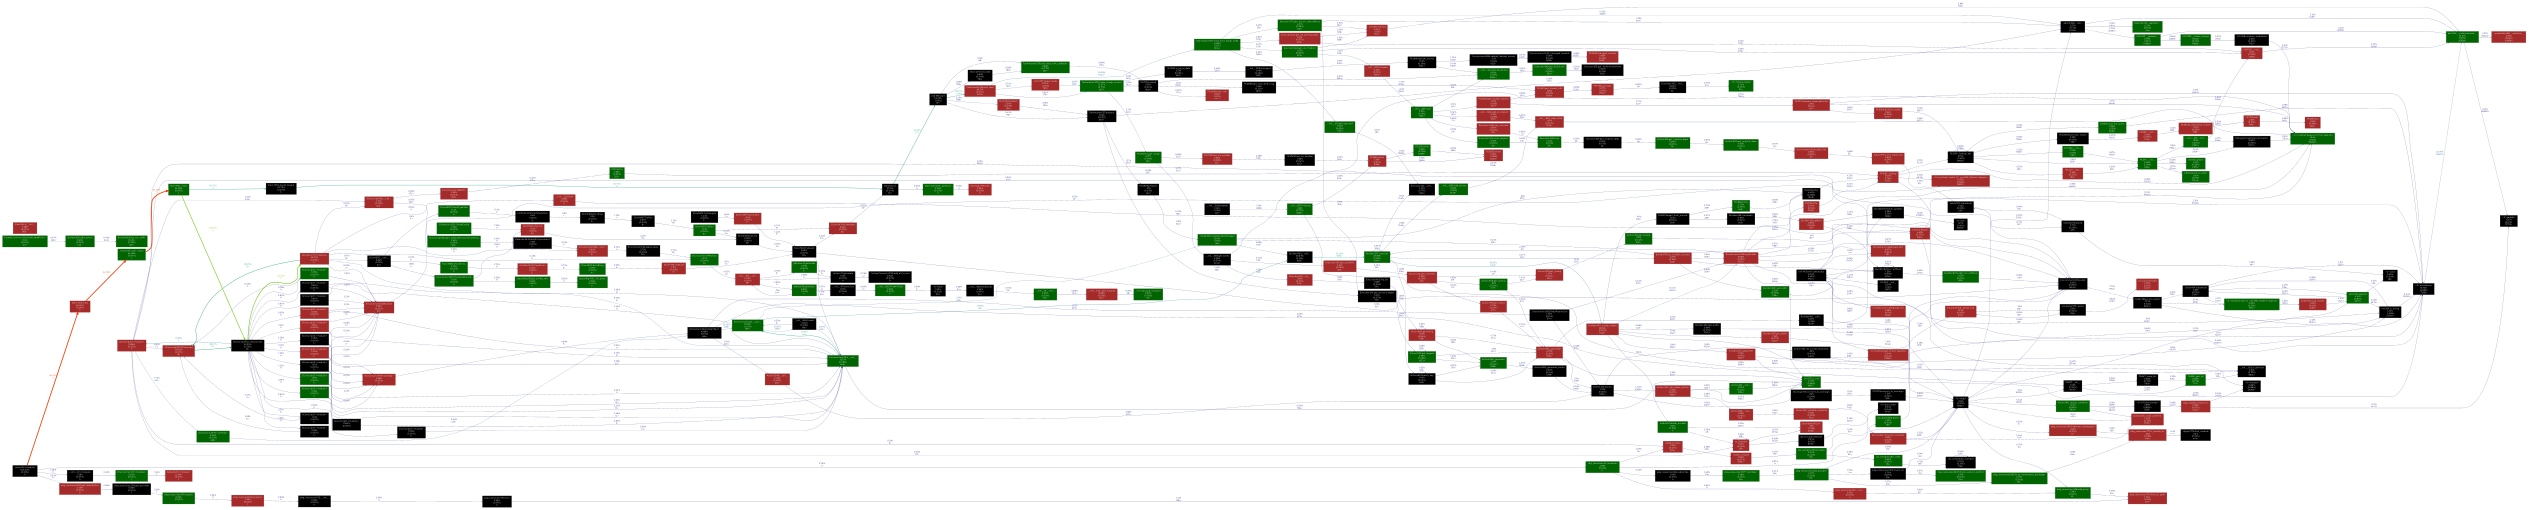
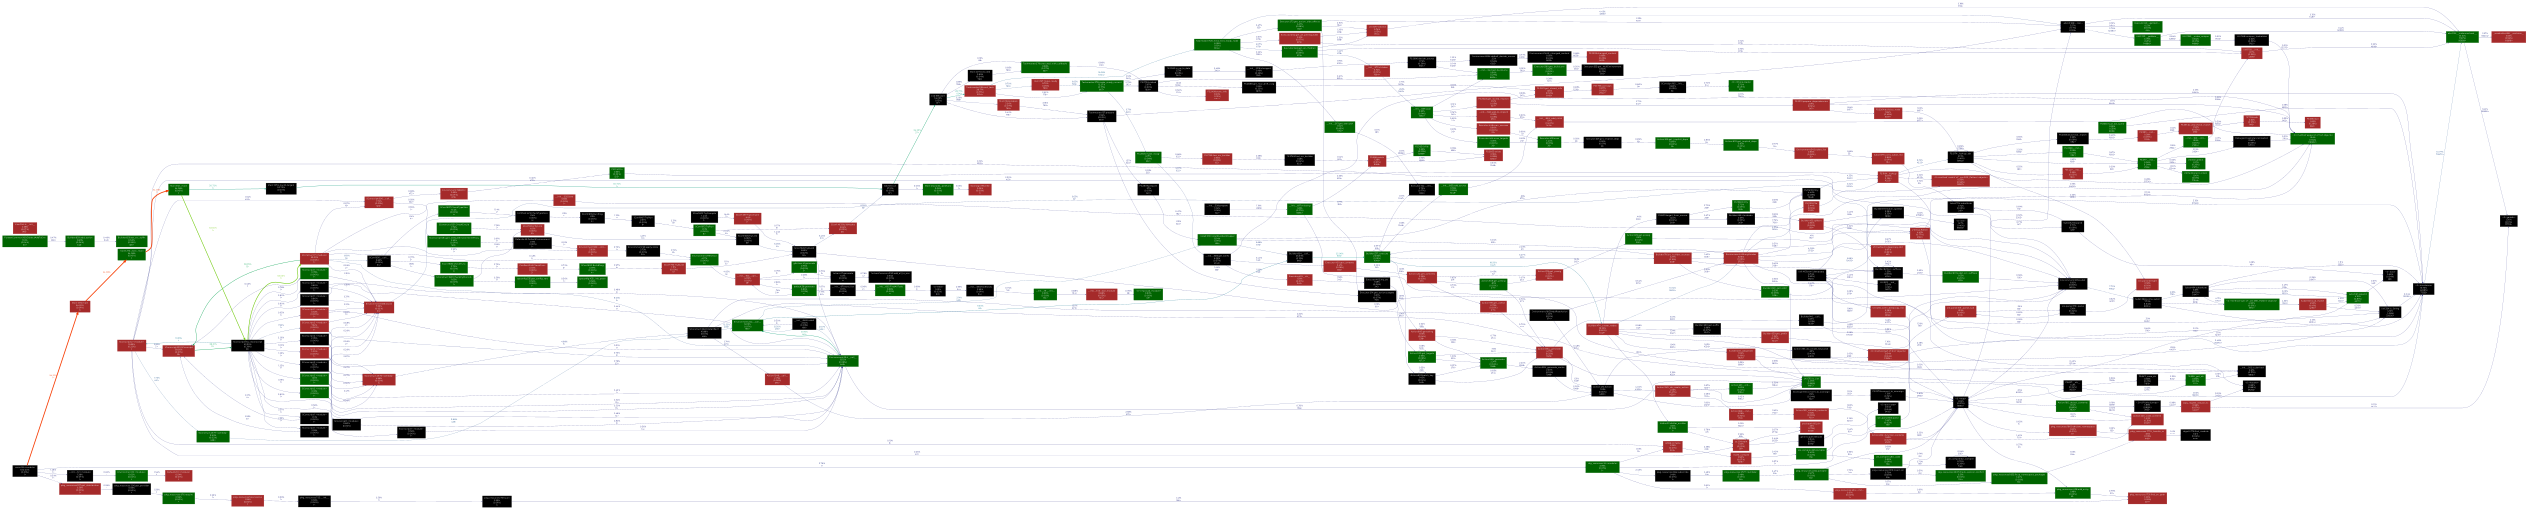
edge "FS:2174:_lookup_abs 9.19% (1.46%) 13763×" -> "FS:618:must_be_same 0.53% (0.35%) 9935×": now "FS:2174:_lookup_abs 9.19% (1.46%) 13763×" -> "sre_parse:201:get 0.53% (0.16%) 4340×"
edge "Util:463:semi_deepcopy 6.74% (1.62%) 17013×" -> "Util:441:semi_deepcopy_dict 6.97% (0.32%) 451×": removed, label "1.03% 417×"
edge "Subst:411:expand 4.10% (0.81%) 4672×" -> "Util:324:is_String 4.12% (1.08%) 32056×": now "Subst:503:sub_match 4.53% (0.41%) 4280×" -> "Util:324:is_String 4.12% (1.08%) 32056×"
